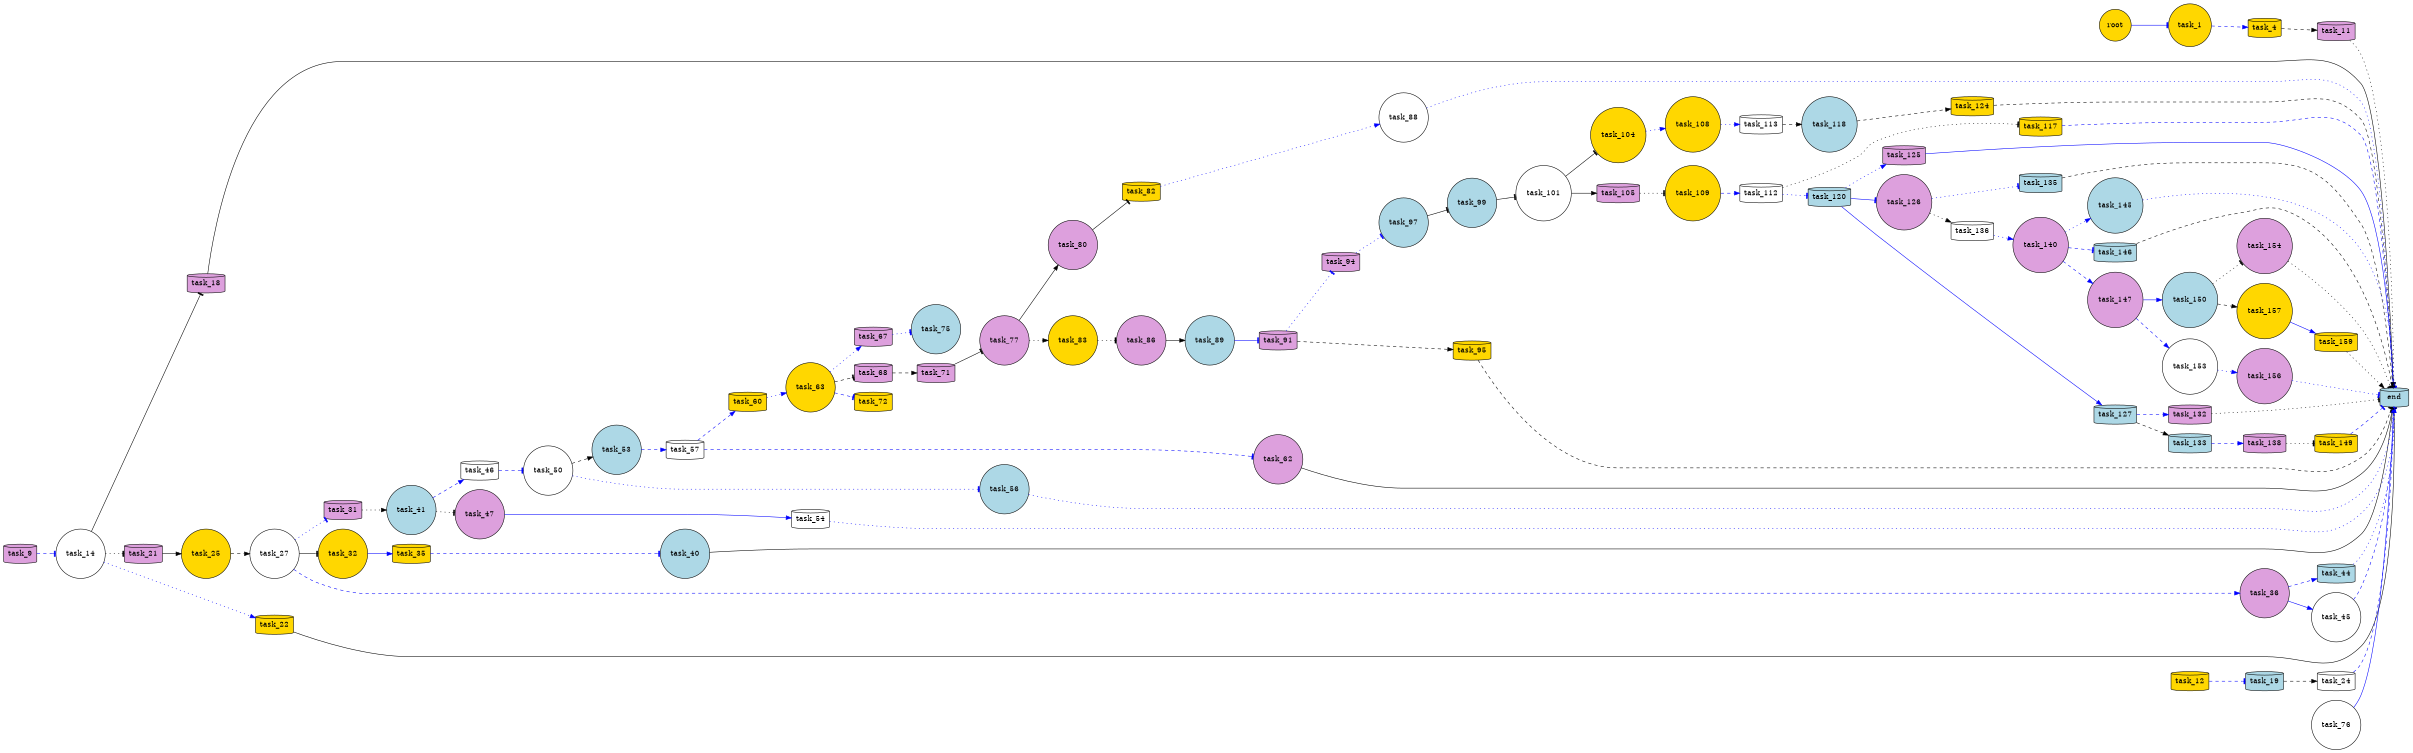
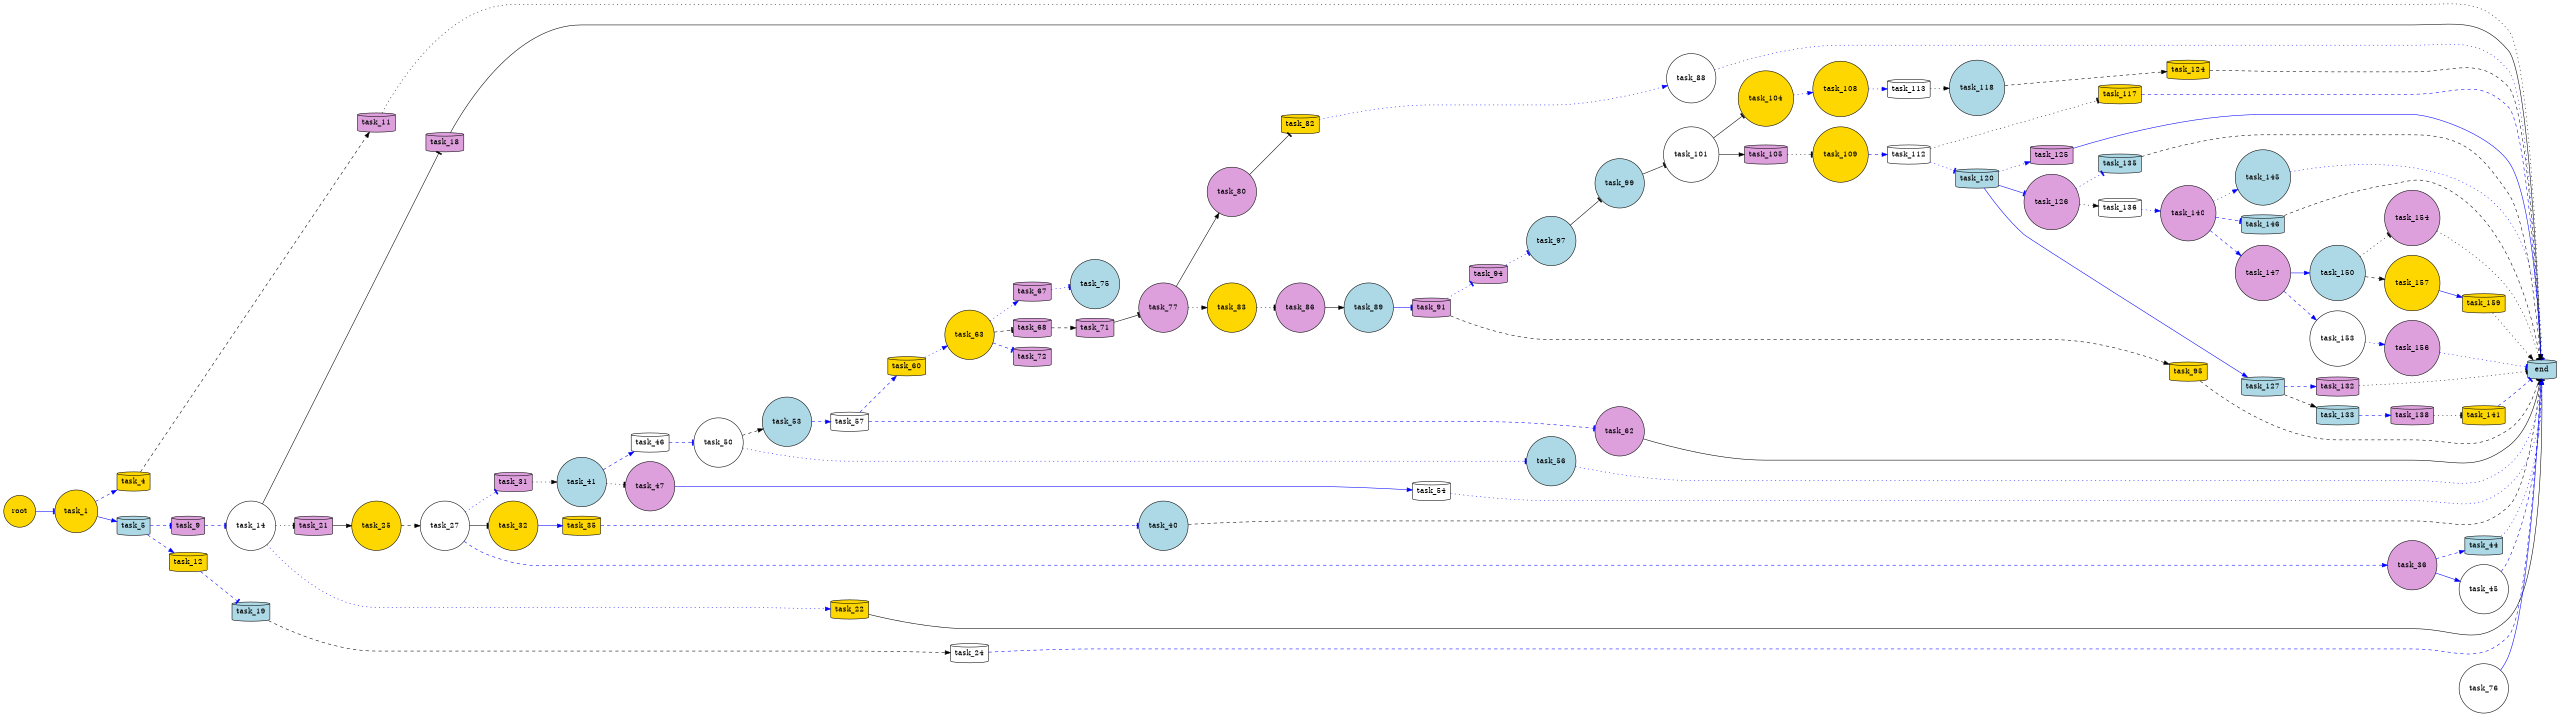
edge "task_113" -> "task_118": style dashed -> dotted
node "task_72": fillcolor gold -> plum
node "task_149": label "task_149" -> "task_141"
node "task_5": added
edge "task_40" -> "end": style solid -> dashed
